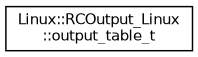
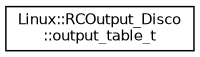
node "Linux::RCOutput_Linux ::output_table_t": label "Linux::RCOutput_Linux ::output_table_t" -> "Linux::RCOutput_Disco ::output_table_t"
